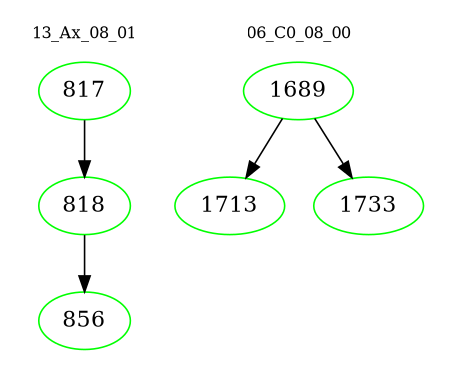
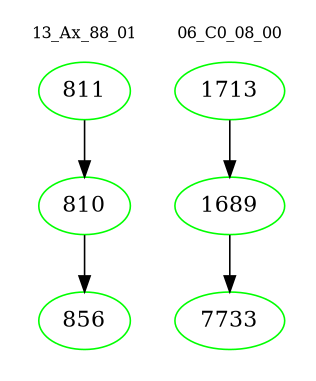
cluster "13_Ax_08_01": label "13_Ax_08_01" -> "13_Ax_88_01"
node "817": label "817" -> "811"
edge "1689" -> "1713": reversed
node "818": label "818" -> "810"
node "1733": label "1733" -> "7733"
